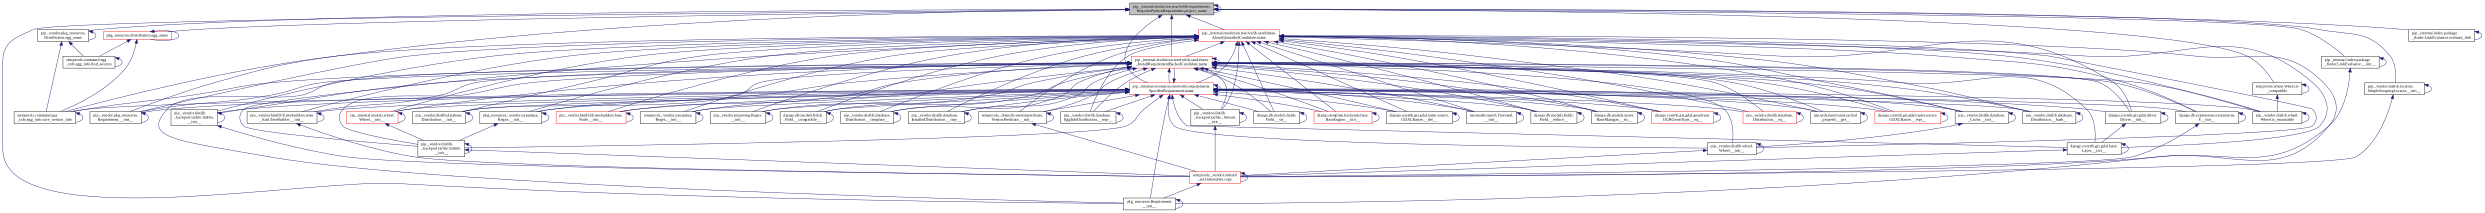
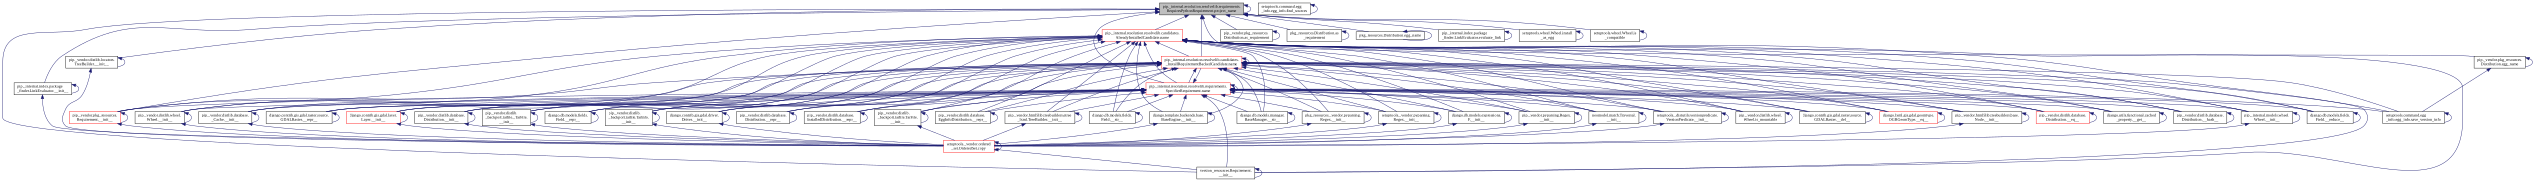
node "pkg_resources.Distribution.egg_name": color red -> black
node "pip._vendor.pkg_resources. Distribution.as_requirement": added
node "pkg_resources.Distribution.as _requirement": added
node "setuptools.wheel.Wheel.install _as_egg": added
edge "setuptools.command.egg _info.egg_info.find_sources" -> "pkg_resources.Distribution.egg_name": removed
edge "setuptools.command.egg _info.egg_info.find_sources" -> "pip._vendor.pkg_resources. Distribution.egg_name": removed
edge "setuptools.command.egg _info.egg_info.save_version_info" -> "pkg_resources.Distribution.egg_name": removed
node "pip._vendor.distlib.locators. SimpleScrapingLocator.__init__": label "pip._vendor.distlib.locators. SimpleScrapingLocator.__init__" -> "pip._vendor.distlib.locators. TreeBuilder.__init__"
edge "pip._vendor.distlib.wheel. Wheel.is_mountable" -> "setuptools.wheel.Wheel.is _compatible": removed
node "pip._vendor.pkg_resources. Requirement.__init__": color black -> red
node "pip._internal.models.wheel. Wheel.__init__": color red -> black
node "pip._vendor.html5lib.treebuilders.base. Node.__init__": color red -> black
node "django.db.models.fields. Field.__compatible__": label "django.db.models.fields. Field.__compatible__" -> "django.db.models.fields. Field.__repr__"
node "pip._vendor.distlib.database. Distribution.__template__": label "pip._vendor.distlib.database. Distribution.__template__" -> "pip._vendor.distlib.database. Distribution.__repr__"
node "pip._vendor.distlib. _backport.tarfile._Stream. __init__": label "pip._vendor.distlib. _backport.tarfile._Stream. __init__" -> "pip._vendor.distlib. _backport.tarfile._TarFile. __init__"
node "django.template.backends.base. BaseEngine.__init__": color red -> black
node "django.db.models.raster. BaseManager.__str__": label "django.db.models.raster. BaseManager.__str__" -> "django.db.models.manager. BaseManager.__str__"
node "django.contrib.gis.gdal.geomtype. OGRGeomType.__eq__": label "django.contrib.gis.gdal.geomtype. OGRGeomType.__eq__" -> "django.lxml.gis.gdal.geomtype. OGRGeomType.__eq__"
node "pip.utils.functional.cached _property.__get__": label "pip.utils.functional.cached _property.__get__" -> "django.utils.functional.cached _property.__get__"
node "django.contrib.gis.gdal.raster.source. GDALRaster.__repr__": color red -> black
node "django.db.expressions.expressions. F.__init__": label "django.db.expressions.expressions. F.__init__" -> "django.db.models.expressions. F.__init__"
edge "pip._vendor.distlib. _backport.tarfile.TarInfo. __init__" -> "pip._internal.models.wheel. Wheel.__init__": now "setuptools._vendor.ordered _set.OrderedSet.copy" -> "pip._internal.models.wheel. Wheel.__init__"
edge "pip._vendor.distlib. _backport.tarfile.TarInfo. __init__" -> "pkg_resources._vendor.pyparsing. Regex.__init__": now "setuptools._vendor.ordered _set.OrderedSet.copy" -> "pkg_resources._vendor.pyparsing. Regex.__init__"
edge "django.contrib.gis.gdal.layer. Layer.__init__" -> "django.contrib.gis.gdal.driver. Driver.__init__": now "setuptools._vendor.ordered _set.OrderedSet.copy" -> "django.contrib.gis.gdal.driver. Driver.__init__"
edge "setuptools._vendor.ordered _set.OrderedSet.copy" -> "pip._vendor.distlib.database. Distribution.__init__": added
edge "setuptools._vendor.ordered _set.OrderedSet.copy" -> "django.template.backends.base. BaseEngine.__init__": added
edge "setuptools._vendor.ordered _set.OrderedSet.copy" -> "setuptools._vendor.pyparsing. Regex.__init__": added
edge "setuptools._vendor.ordered _set.OrderedSet.copy" -> "pip._vendor.pyparsing.Regex. __init__": added
edge "setuptools._vendor.ordered _set.OrderedSet.copy" -> "pip._vendor.html5lib.treebuilders.base. Node.__init__": added
edge "pip._vendor.distlib.wheel. Wheel.__init__" -> "pip._vendor.distlib.database. _Cache.__init__": now "setuptools._vendor.ordered _set.OrderedSet.copy" -> "pip._vendor.distlib.database. _Cache.__init__"
edge "setuptools._vendor.ordered _set.OrderedSet.copy" -> "neomodel.match.Traversal. __init__": added
edge "setuptools._vendor.ordered _set.OrderedSet.copy" -> "pip._vendor.pkg_resources. Requirement.__init__": added
node "django.contrib.gis.gdal.layer. Layer.__init__": color black -> red
node "pkg_resources.Requirement. __init__": label "pkg_resources.Requirement. __init__" -> "version_resources.Requirement. __init__"
